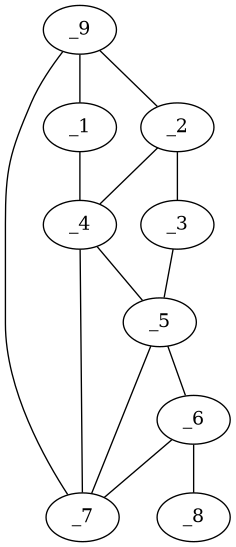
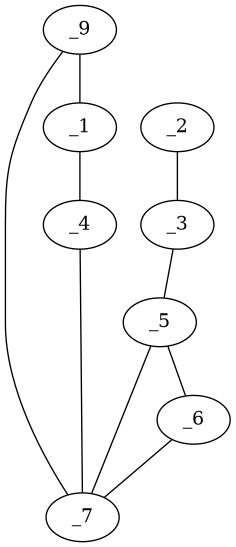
edge "_9" -- "_2": removed
edge "_2" -- "_4": removed
edge "_4" -- "_5": removed
node "_8": removed
